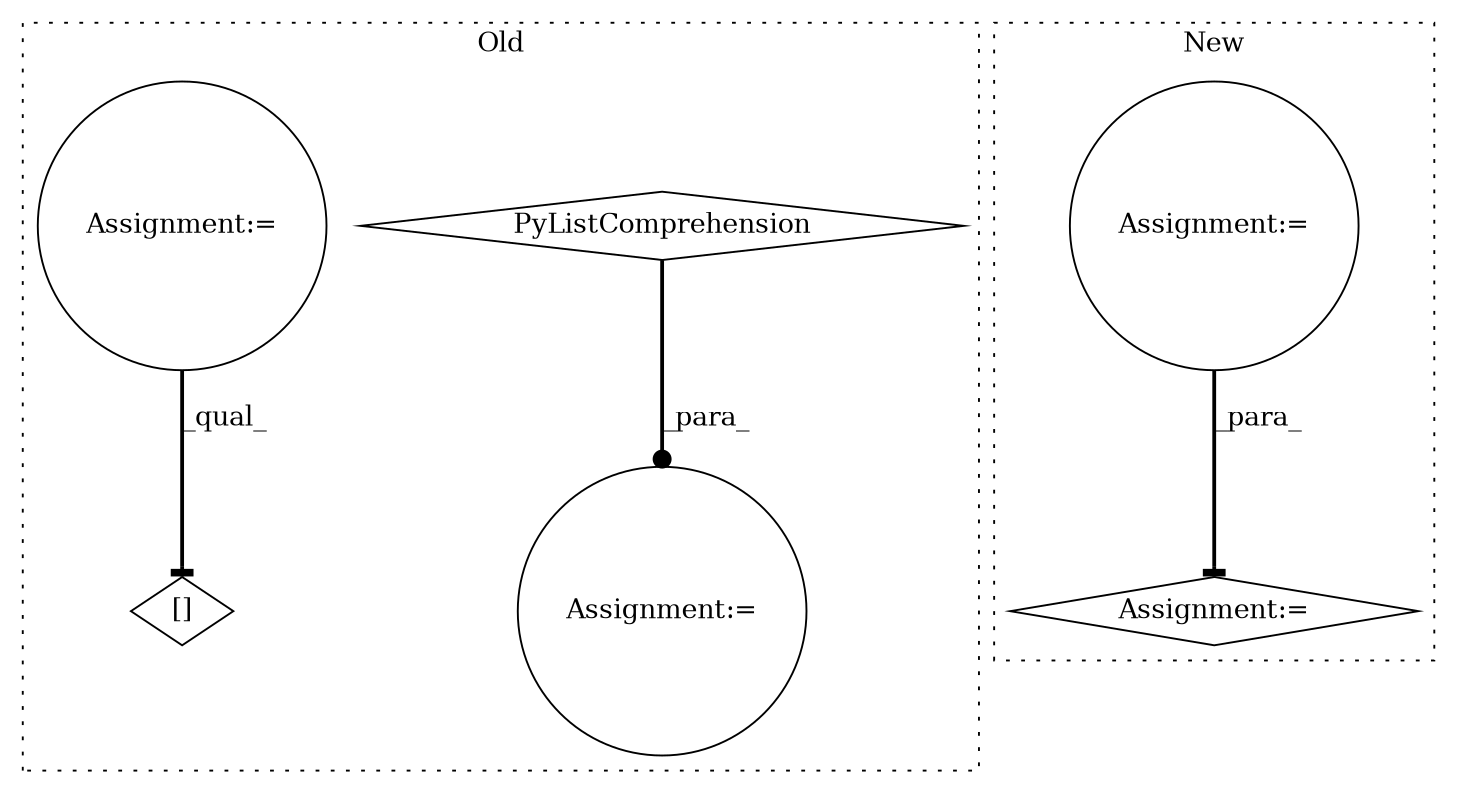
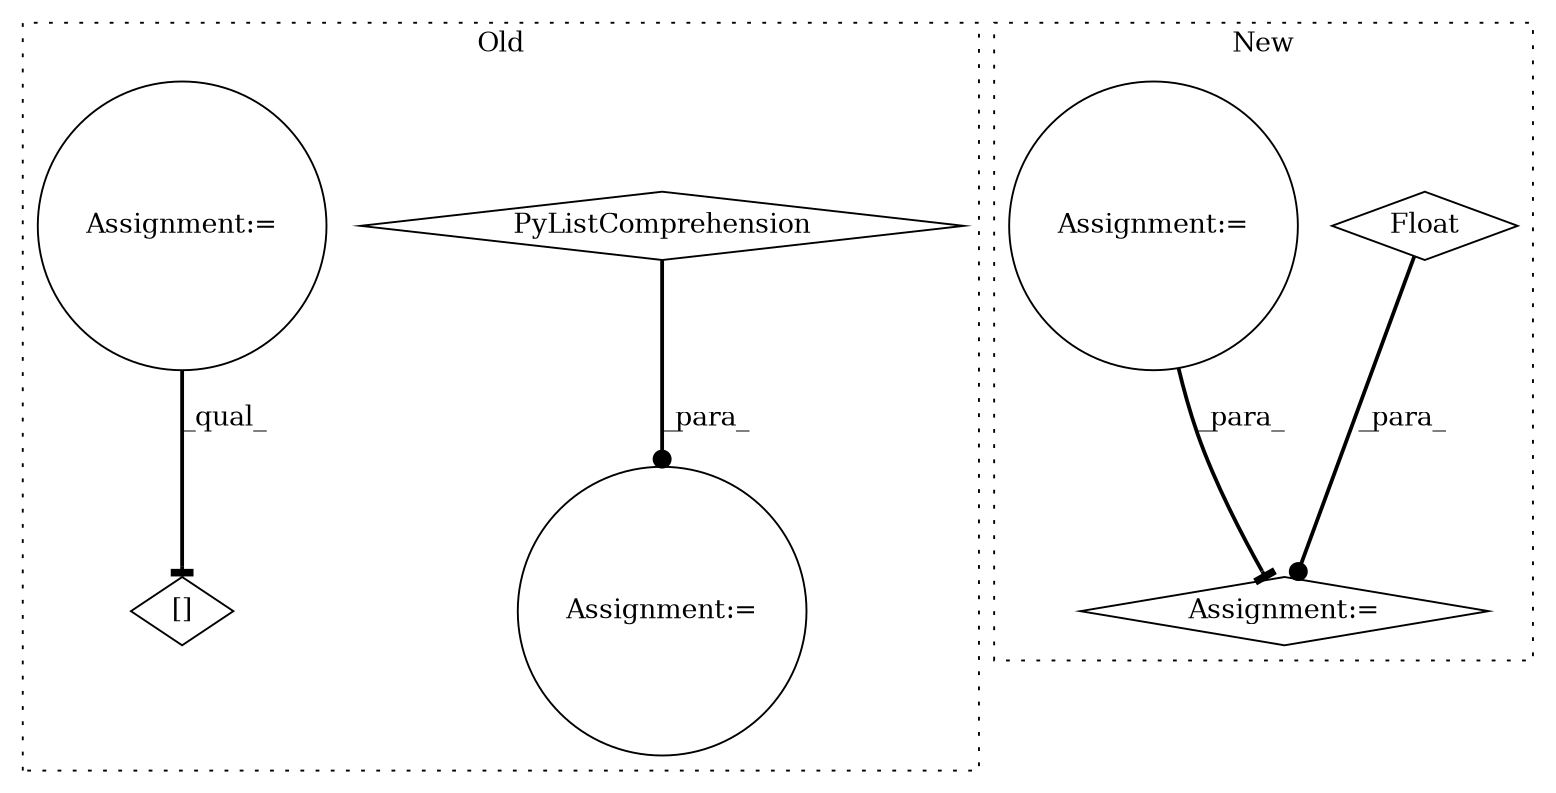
node "Float": added
